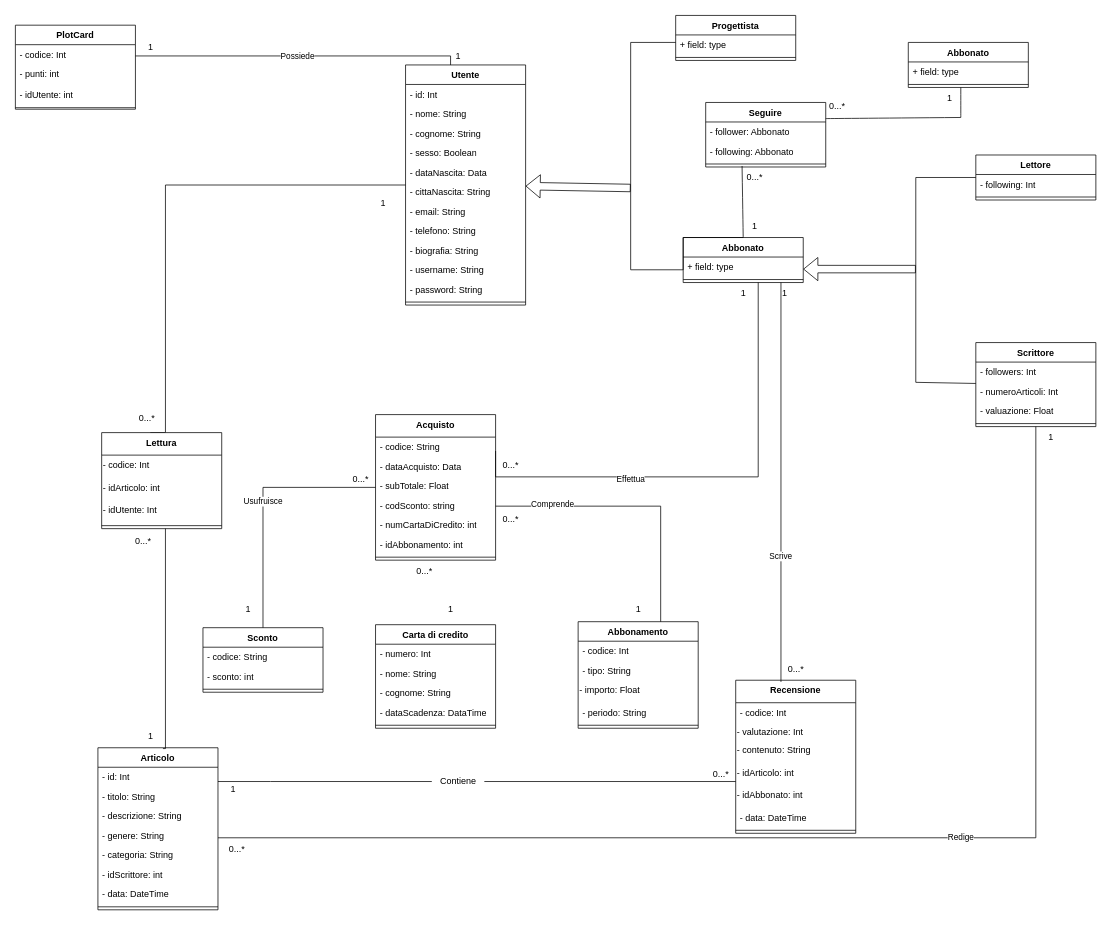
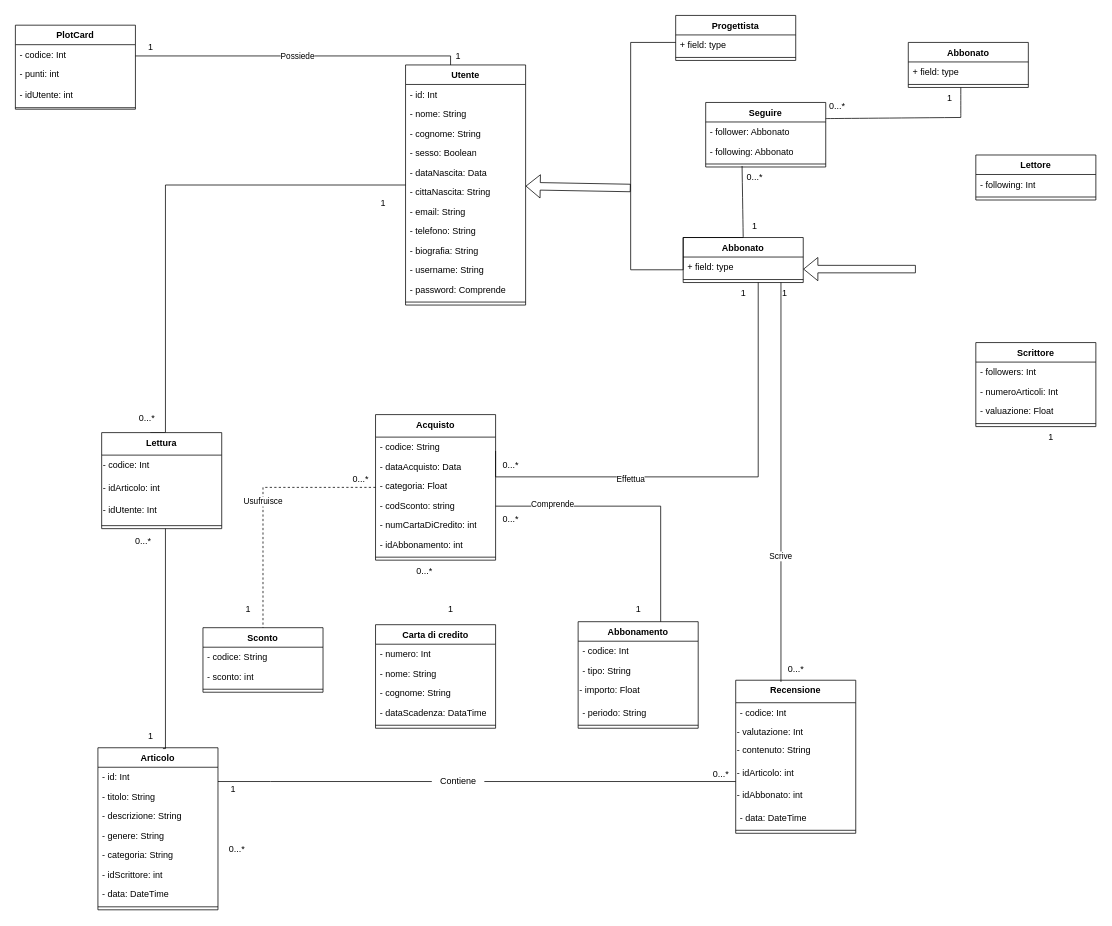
node "- password: String": label "- password: String" -> "- password: Comprende"
edge "Lettore" -- "Scrittore": removed
node "- subTotale: Float": label "- subTotale: Float" -> "- categoria: Float"
edge "Acquisto" -- "Sconto": style solid -> dashed
edge "Scrittore" -- "Articolo": removed, label "Redige"
